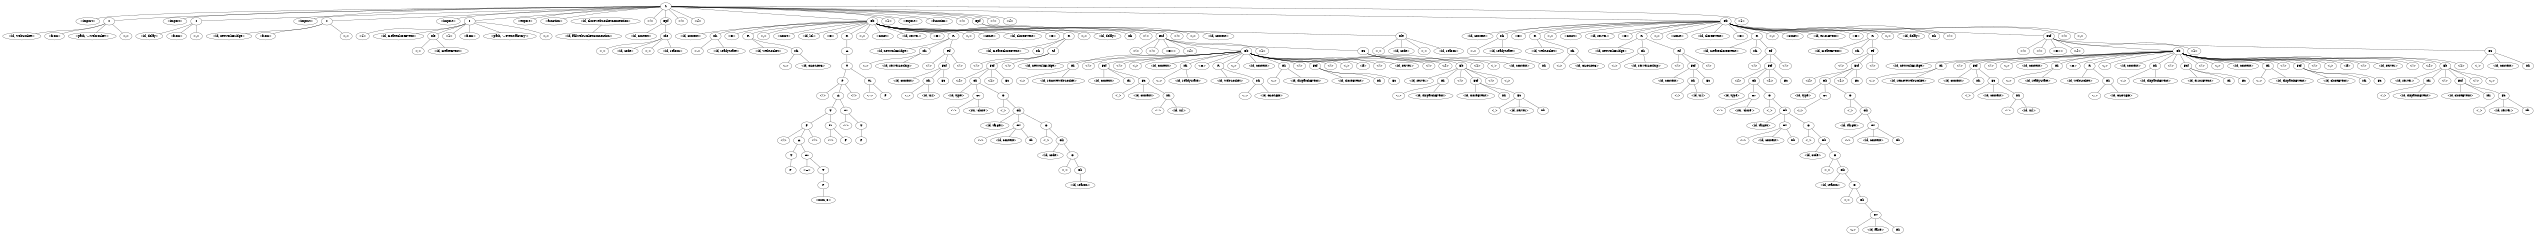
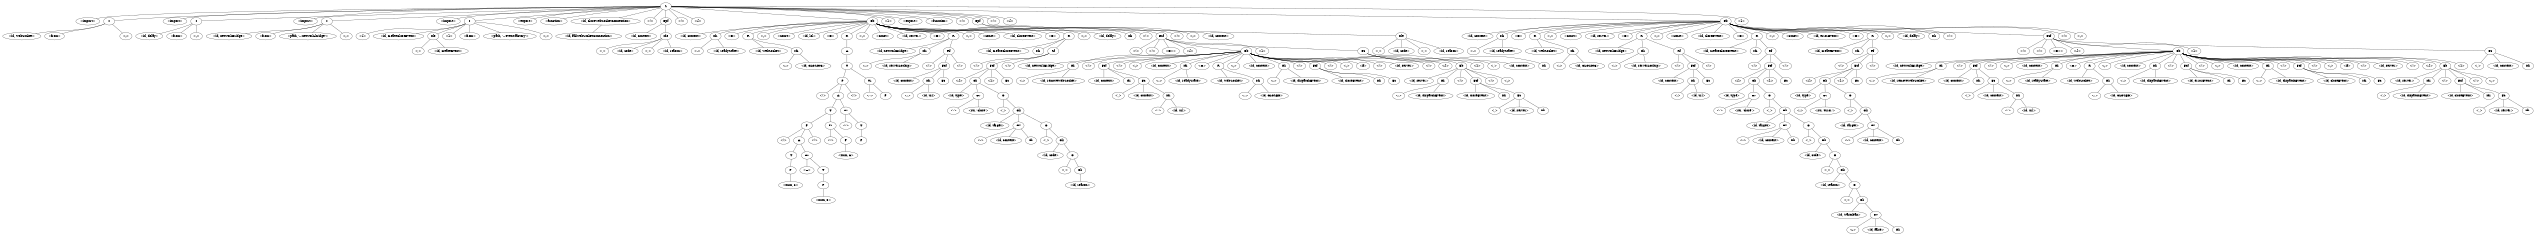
edge "S" -- "<id, closeWebSocketConnection>": added
node "<path, '../websocket'>": removed
node "<path, '../network-bridge'>": added
node "<str, 'error'>": added
node "<num, 6>": added
node "<num, 2>": added
node "<id, wasClean>": added
